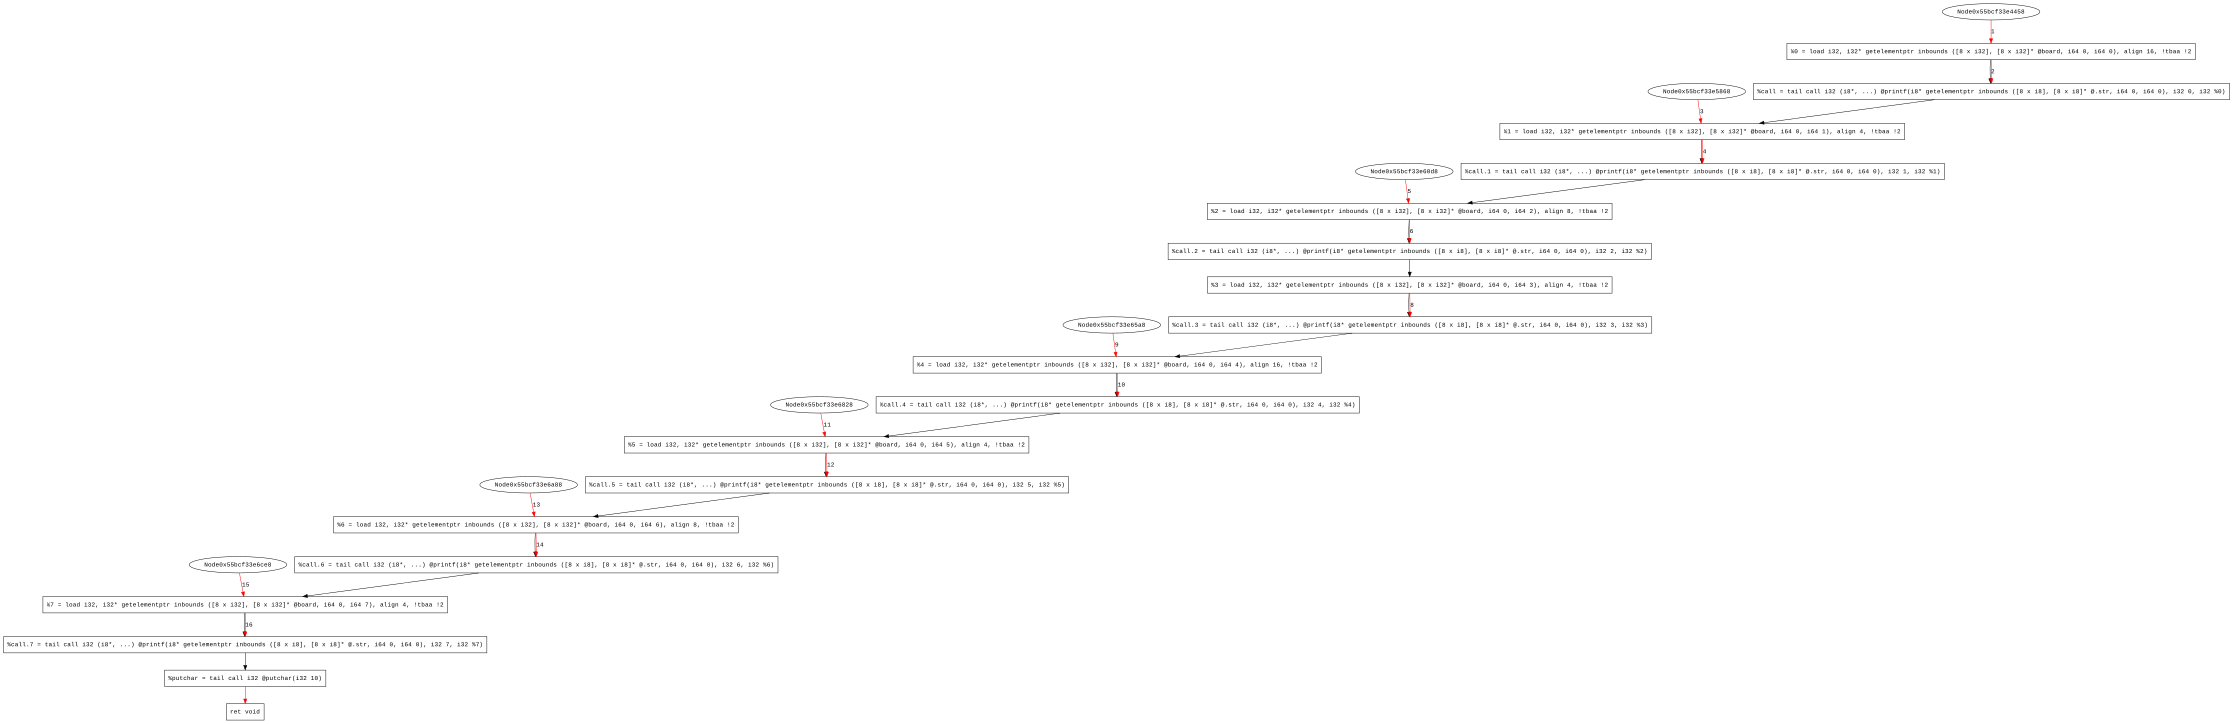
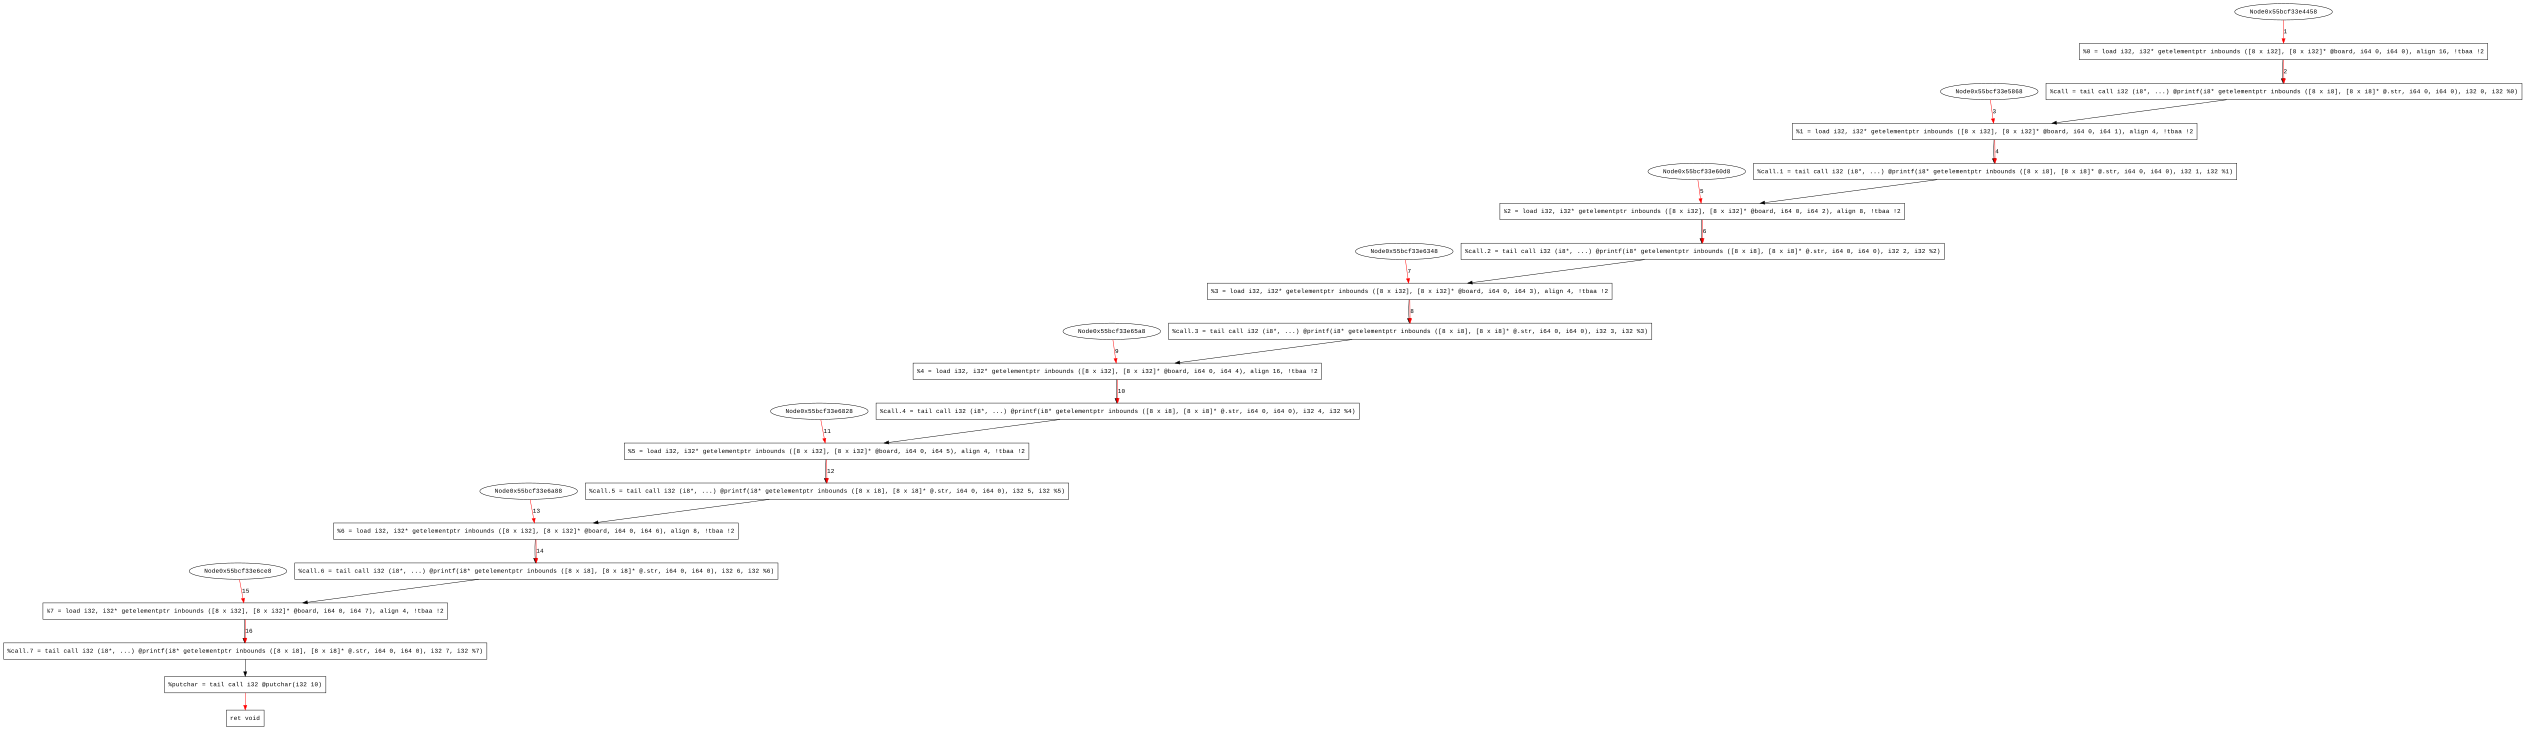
node "Node0x55bcf33e6348": added
